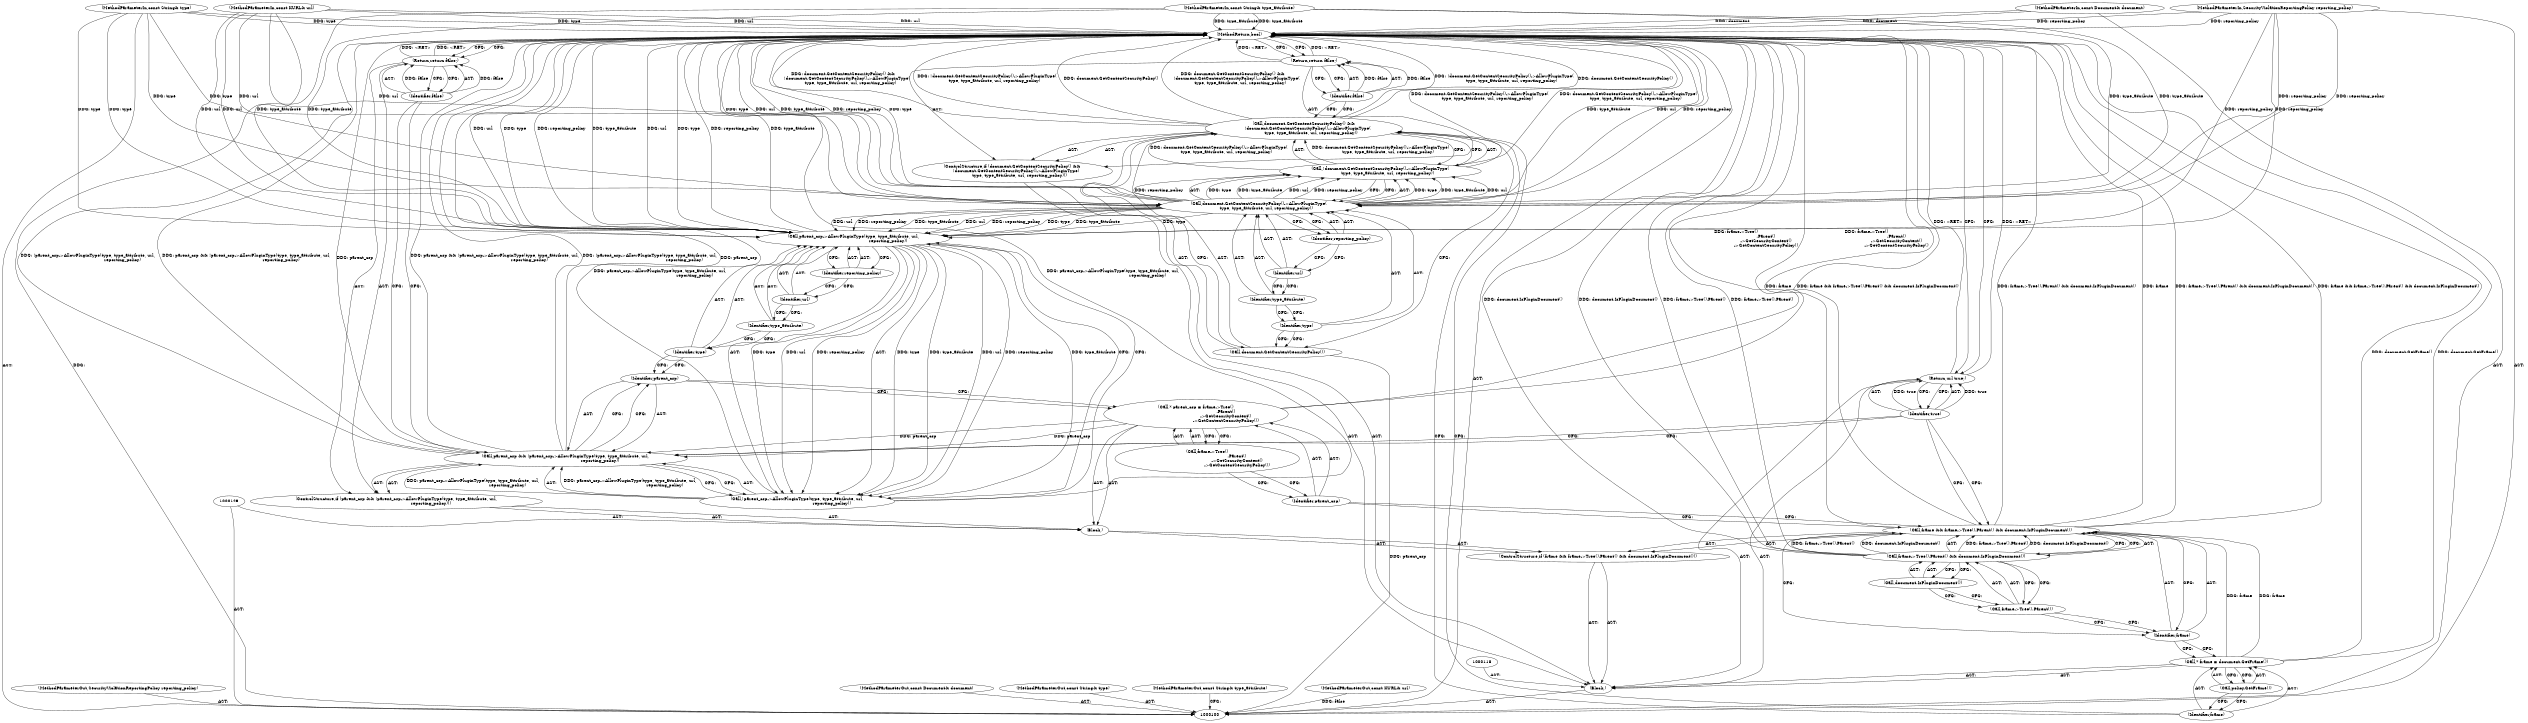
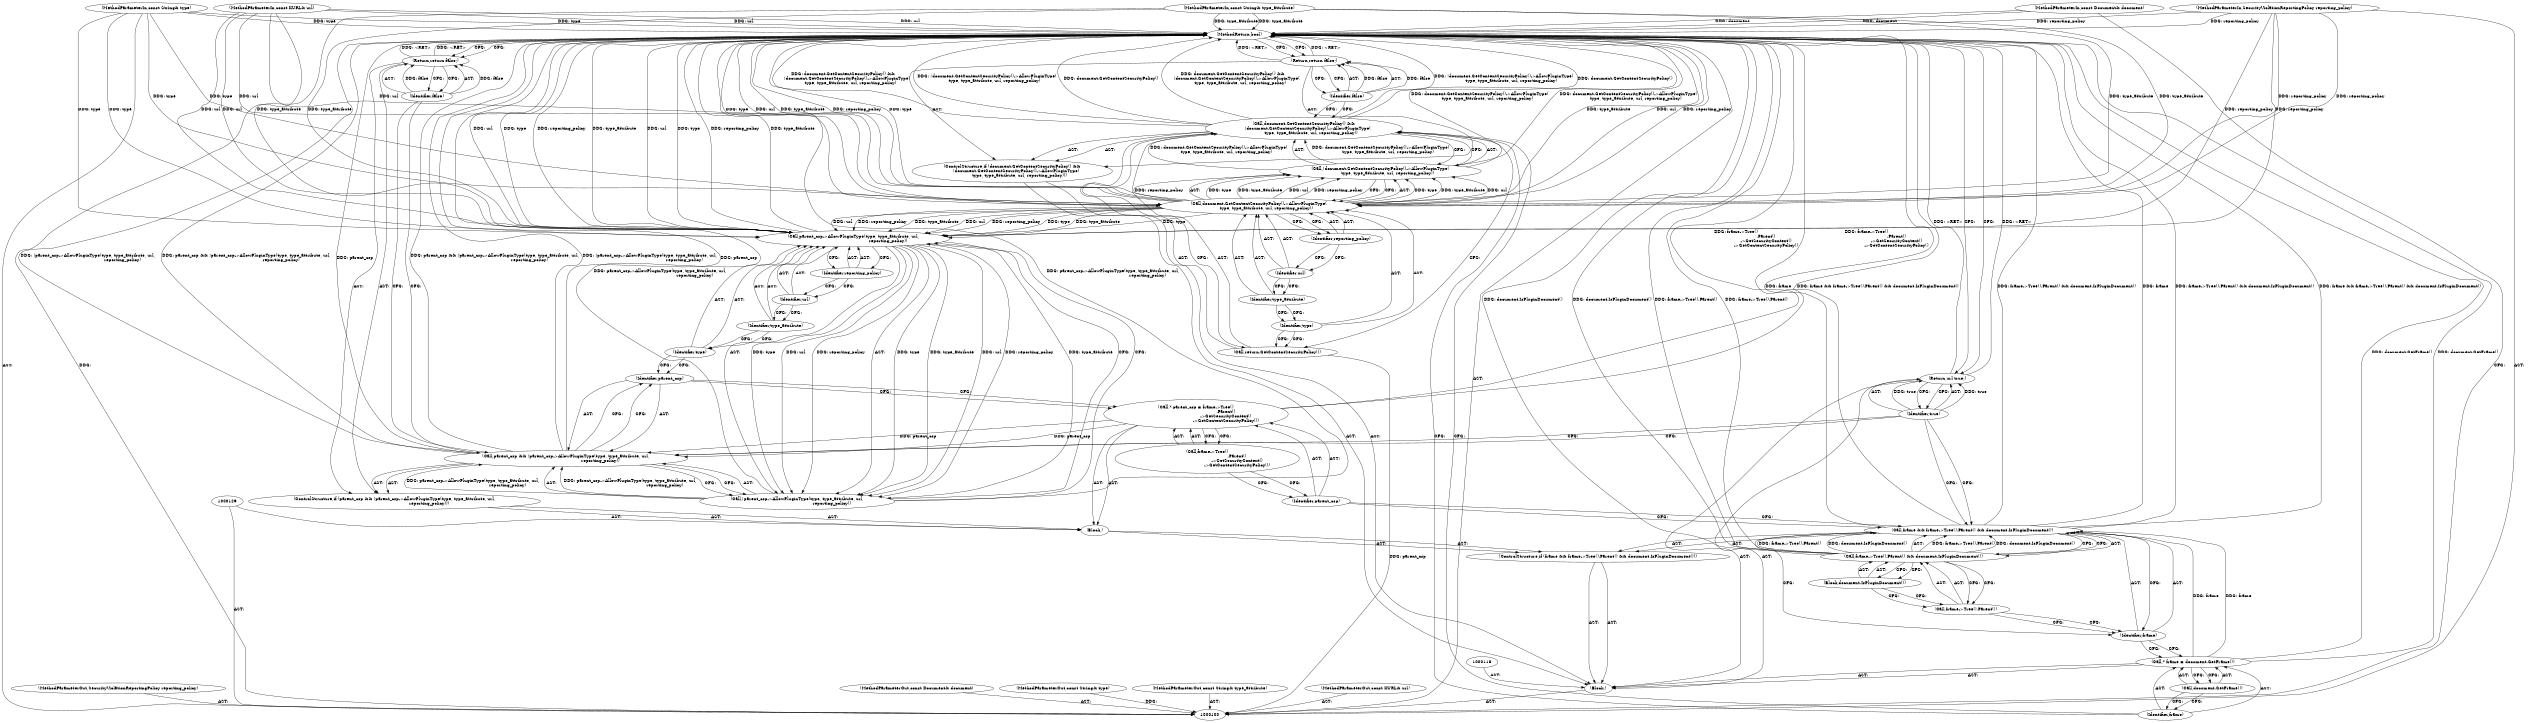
edge "(MethodReturn,bool)" -> "1000100": reversed
node "(Call,document.GetContentSecurityPolicy())": label "(Call,document.GetContentSecurityPolicy())" -> "(Call,return.GetContentSecurityPolicy())"
edge "(MethodParameterIn,const Document& document)" -> "1000100": label "AST: " -> "CFG: "
node "(Call,document.IsPluginDocument())": label "(Call,document.IsPluginDocument())" -> "(Block,document.IsPluginDocument())"
node "(Call,policy.GetFrame())": label "(Call,policy.GetFrame())" -> "(Call,document.GetFrame())"
edge "(MethodParameterOut,const String& type)" -> "1000100": label "AST: " -> "DDG: "
edge "(MethodParameterOut,const String& type_attribute)" -> "1000100": label "CFG: " -> "AST: "
edge "(MethodParameterOut,const KURL& url)" -> "1000100": label "DDG: false" -> "AST: "
